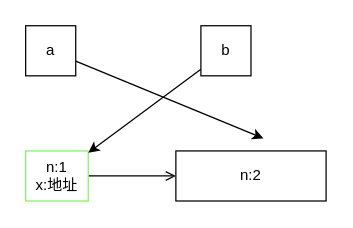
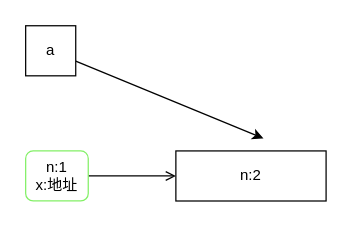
node "b": removed
edge "b" -> "n:1 x:地址": removed
node "n:1 x:地址": shape rectangle -> rounded rectangle
